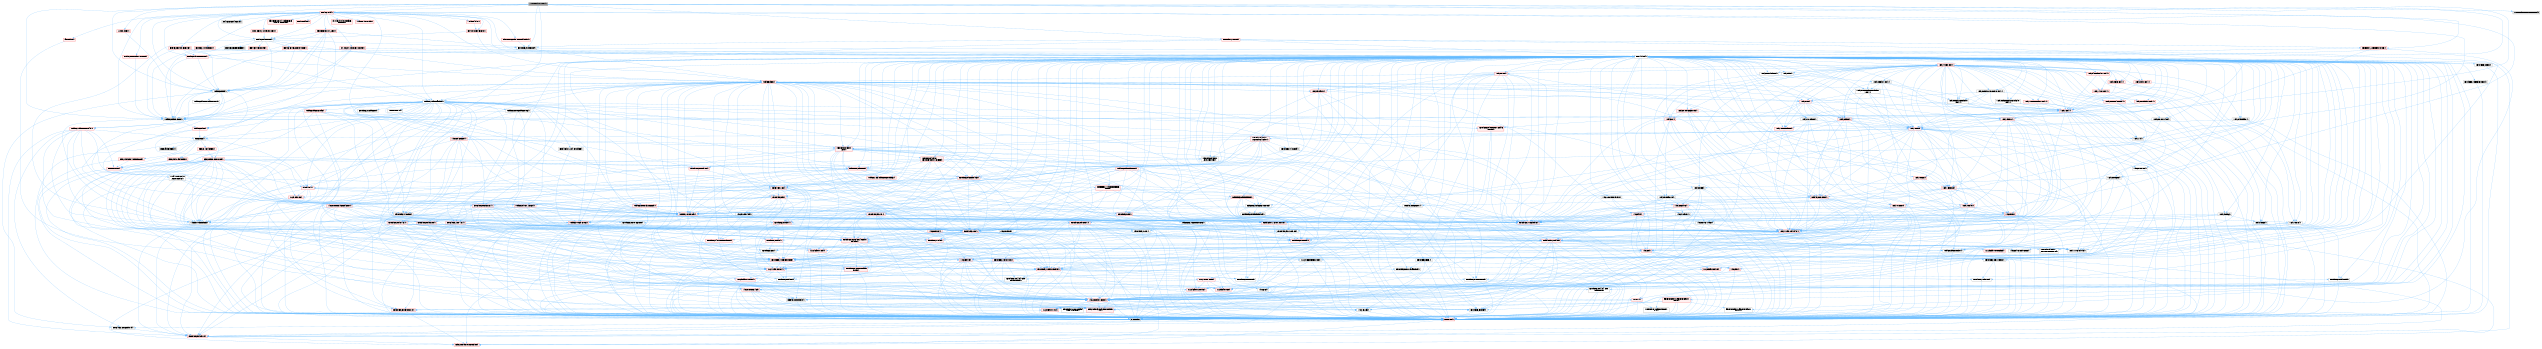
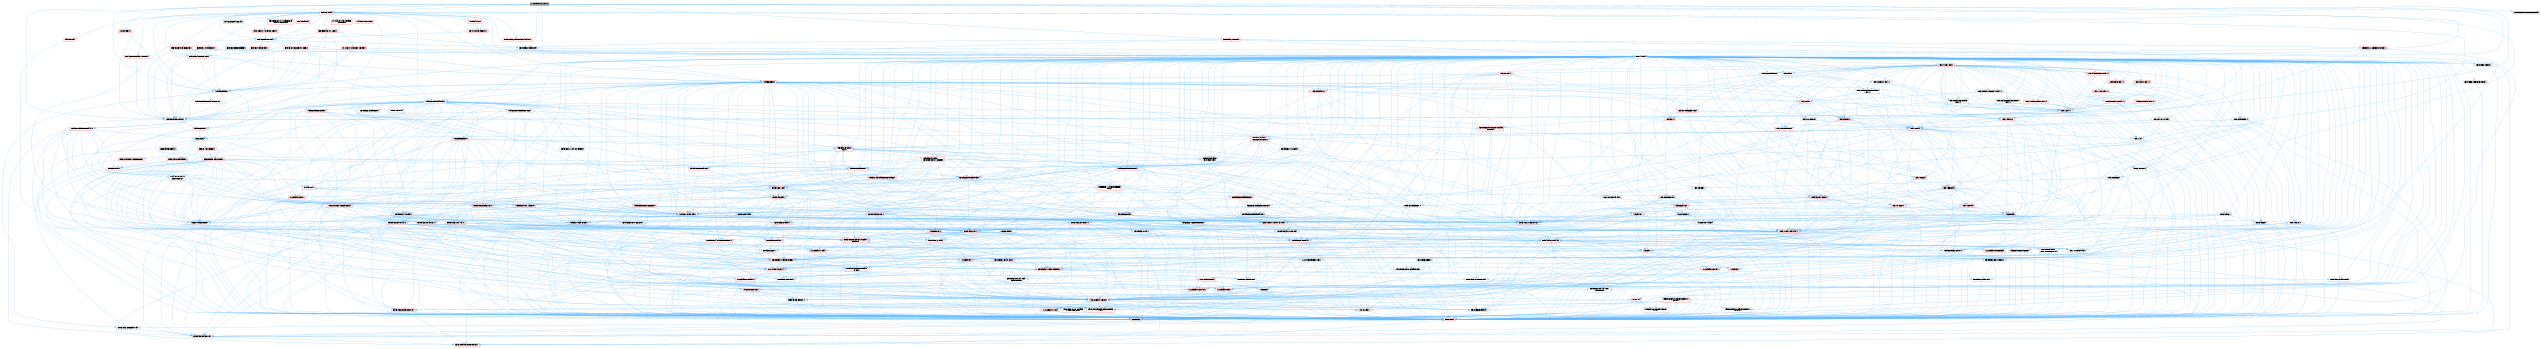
node "HAL/ByteSwap.h": label "HAL/ByteSwap.h" -> "HAL/PlatformTLS.h"
